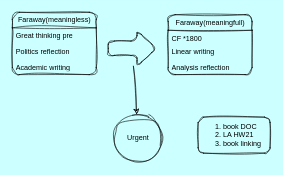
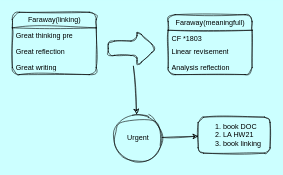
node "Faraway(meaningless)": label "Faraway(meaningless)" -> "Faraway(linking)"
node "CF *1800": label "CF *1800" -> "CF *1803"
node "Politics reflection": label "Politics reflection" -> "Great reflection"
node "Linear writing": label "Linear writing" -> "Linear revisement"
node "Academic writing": label "Academic writing" -> "Great writing"
edge "Urgent" -> "book DOC LA HW21 book linking": added
